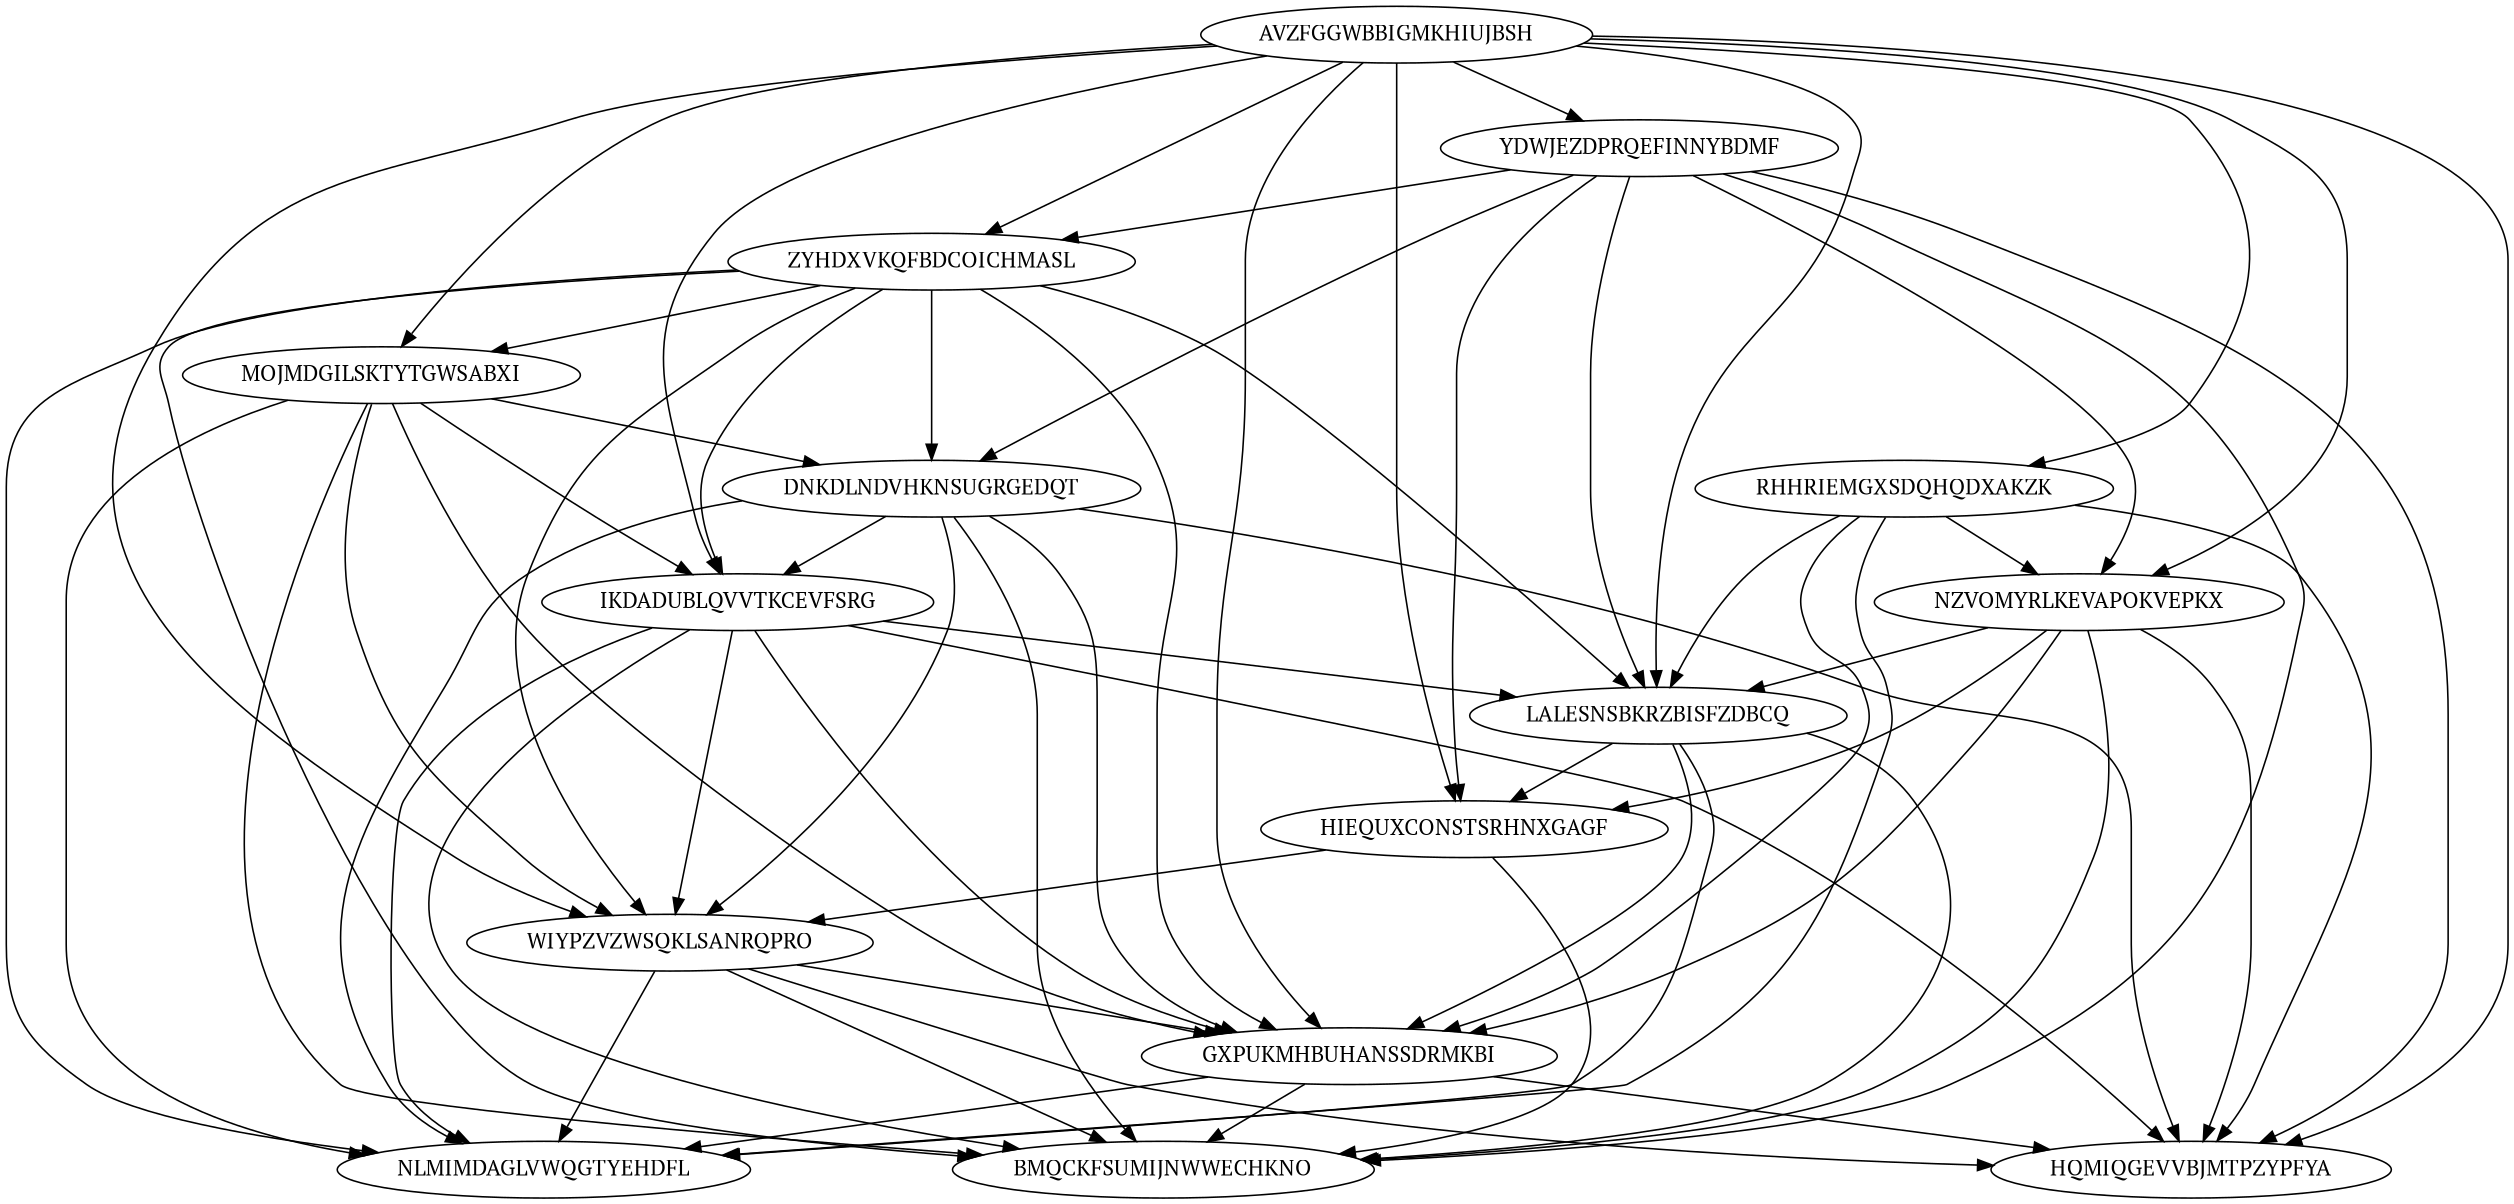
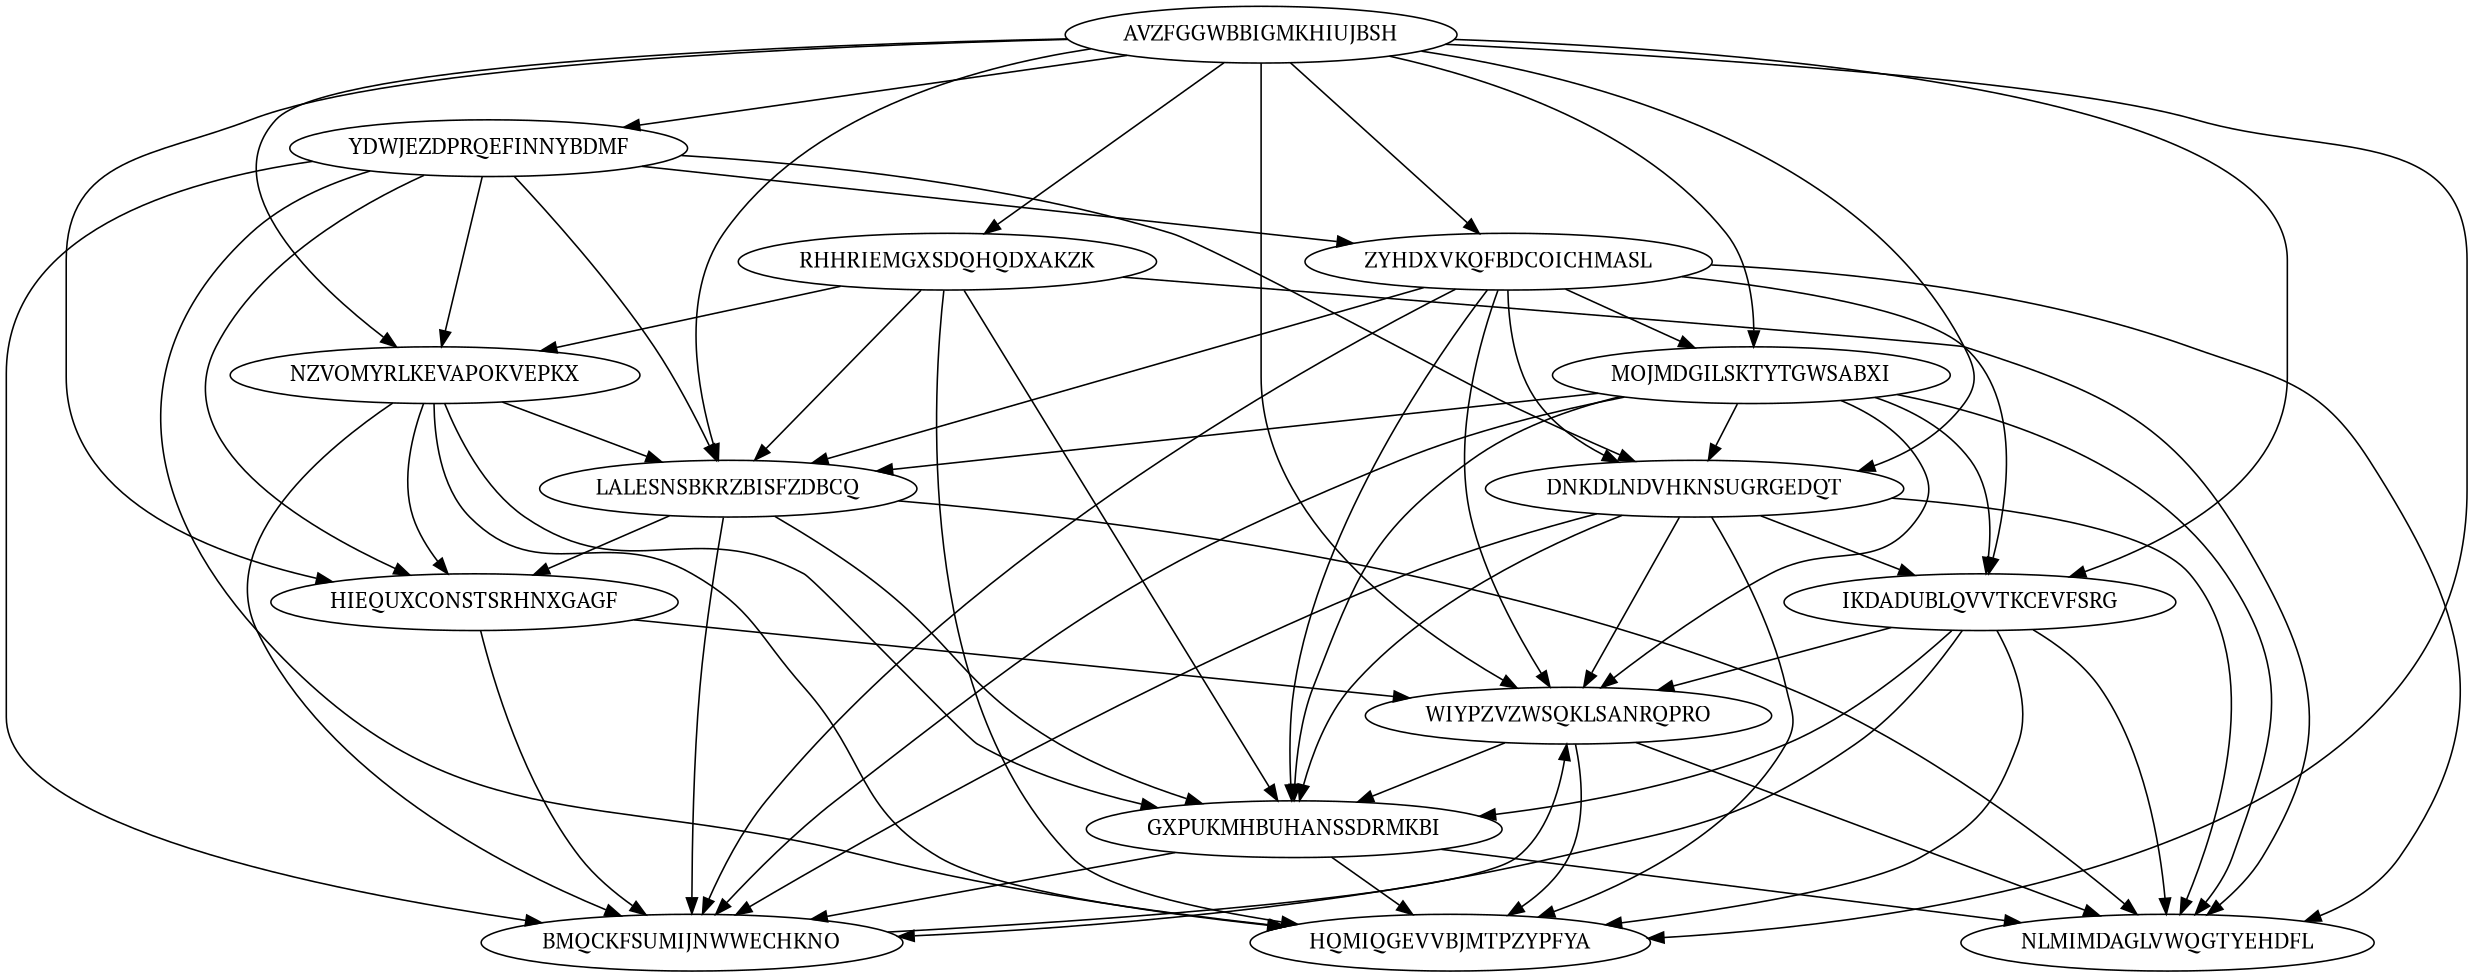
edge "AVZFGGWBBIGMKHIUJBSH" -> "GXPUKMHBUHANSSDRMKBI": now "AVZFGGWBBIGMKHIUJBSH" -> "DNKDLNDVHKNSUGRGEDQT"
edge "IKDADUBLQVVTKCEVFSRG" -> "LALESNSBKRZBISFZDBCQ": now "MOJMDGILSKTYTGWSABXI" -> "LALESNSBKRZBISFZDBCQ"
edge "WIYPZVZWSQKLSANRQPRO" -> "BMQCKFSUMIJNWWECHKNO": reversed
